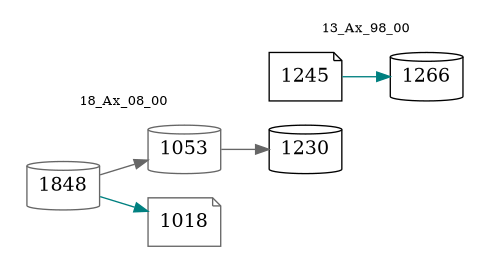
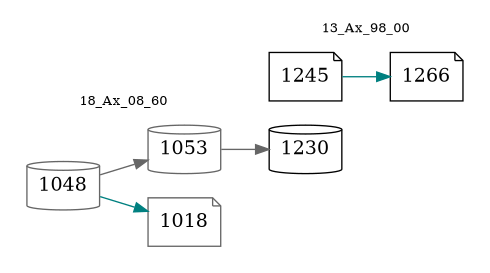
node "1266": shape cylinder -> note
cluster "18_Ax_08_00": label "18_Ax_08_00" -> "18_Ax_08_60"
node "1848": label "1848" -> "1048"
